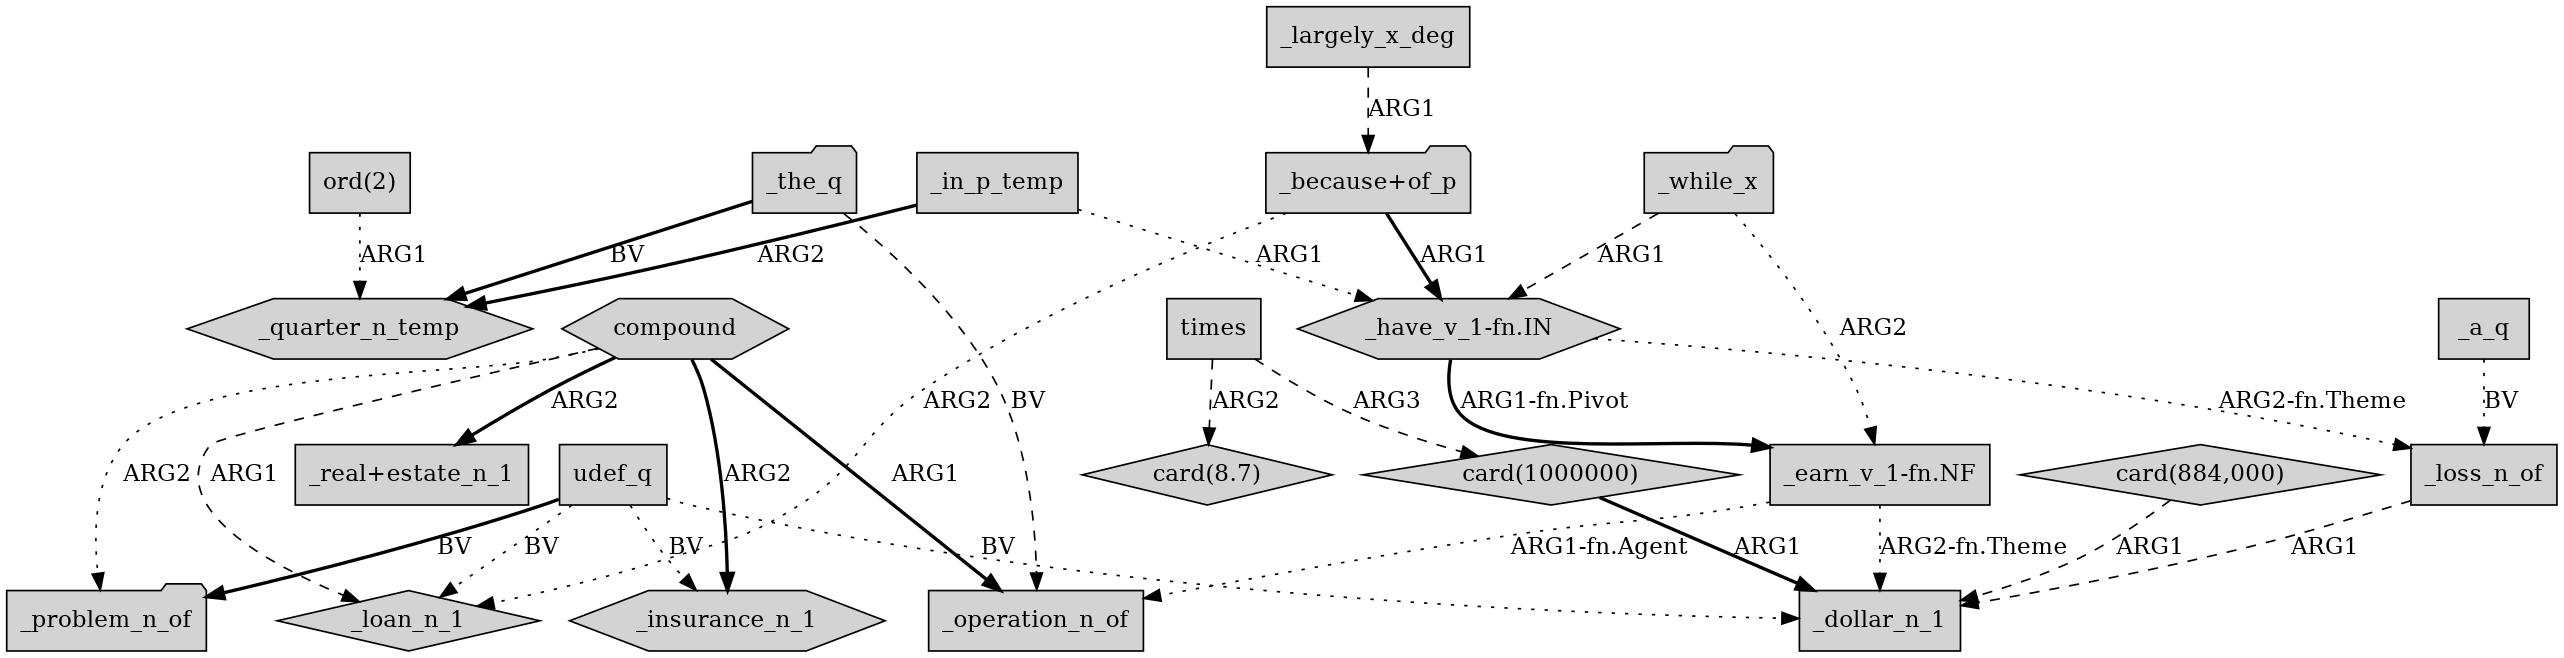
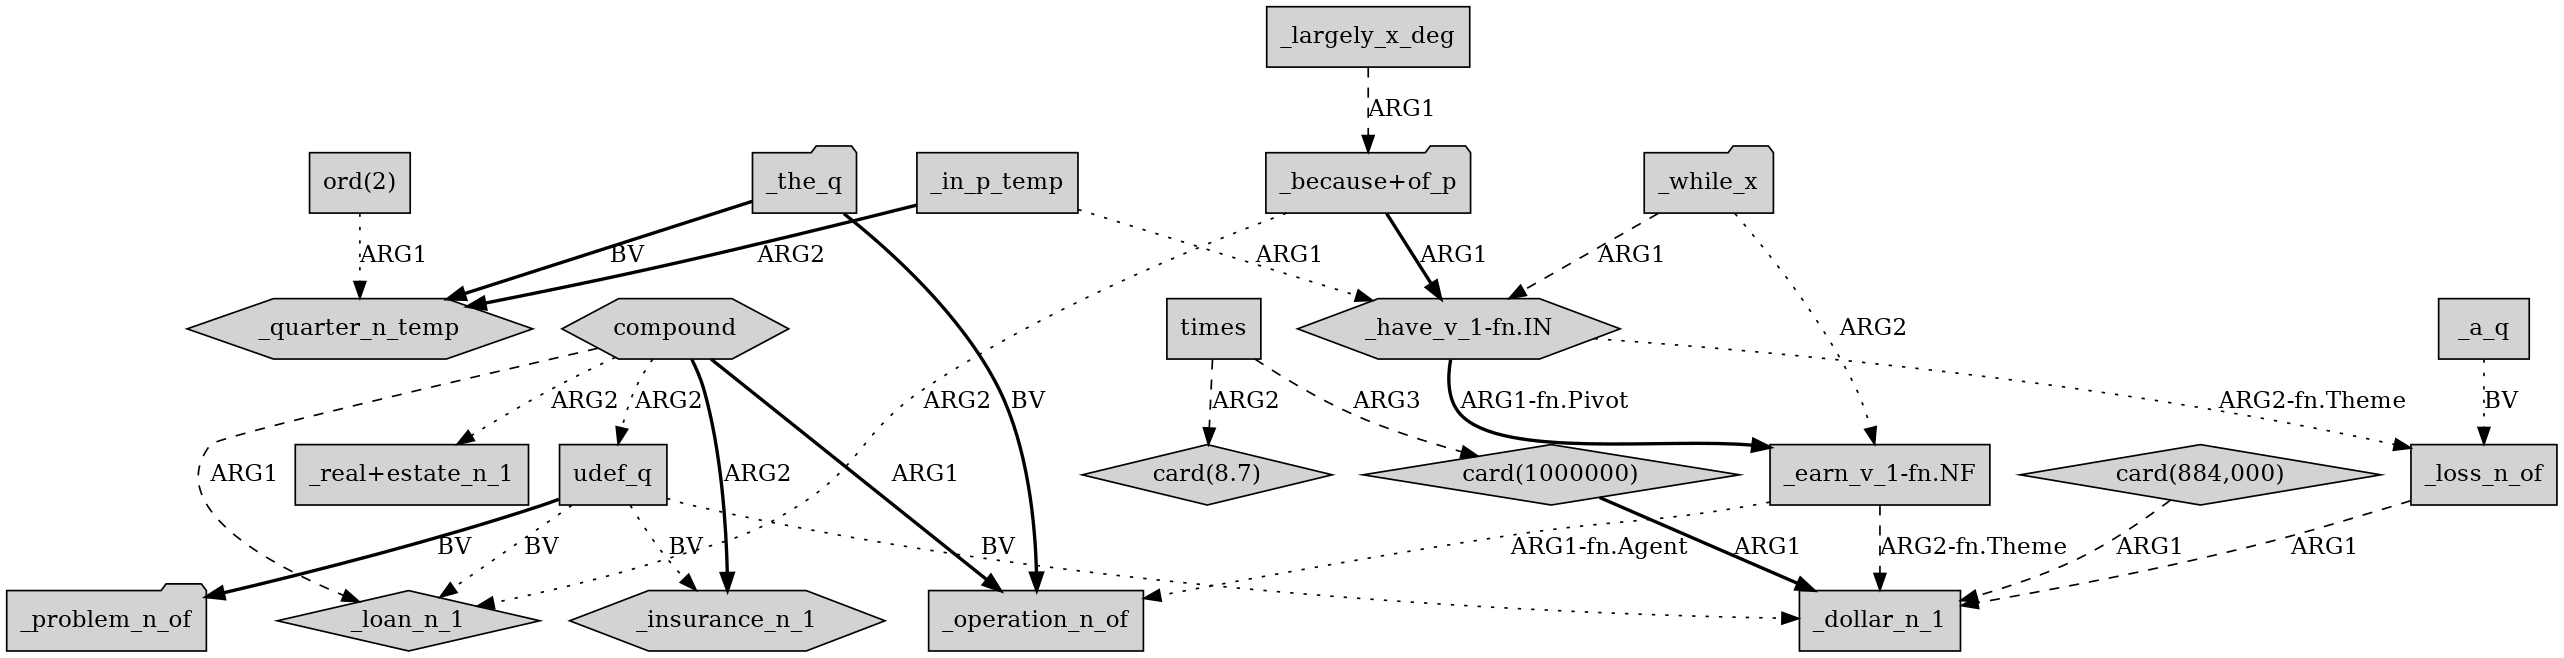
edge "_the_q" -> "_operation_n_of": style dashed -> bold
edge "compound" -> "_problem_n_of": now "compound" -> "udef_q"
edge "compound" -> "_real+estate_n_1": style bold -> dotted
edge "_earn_v_1-fn.NF" -> "_dollar_n_1": style dotted -> dashed
